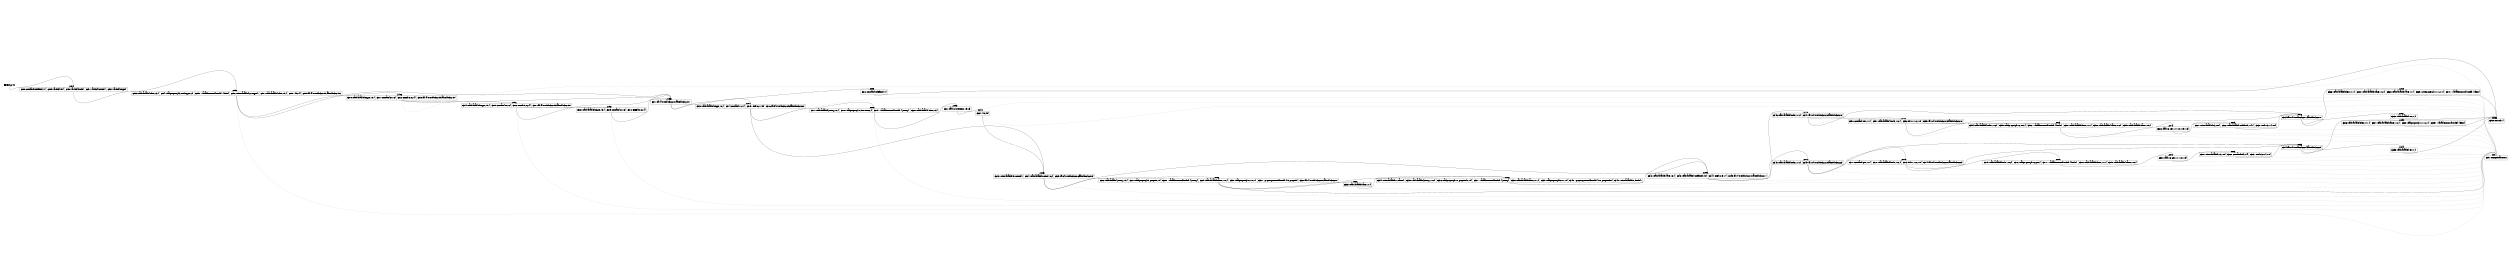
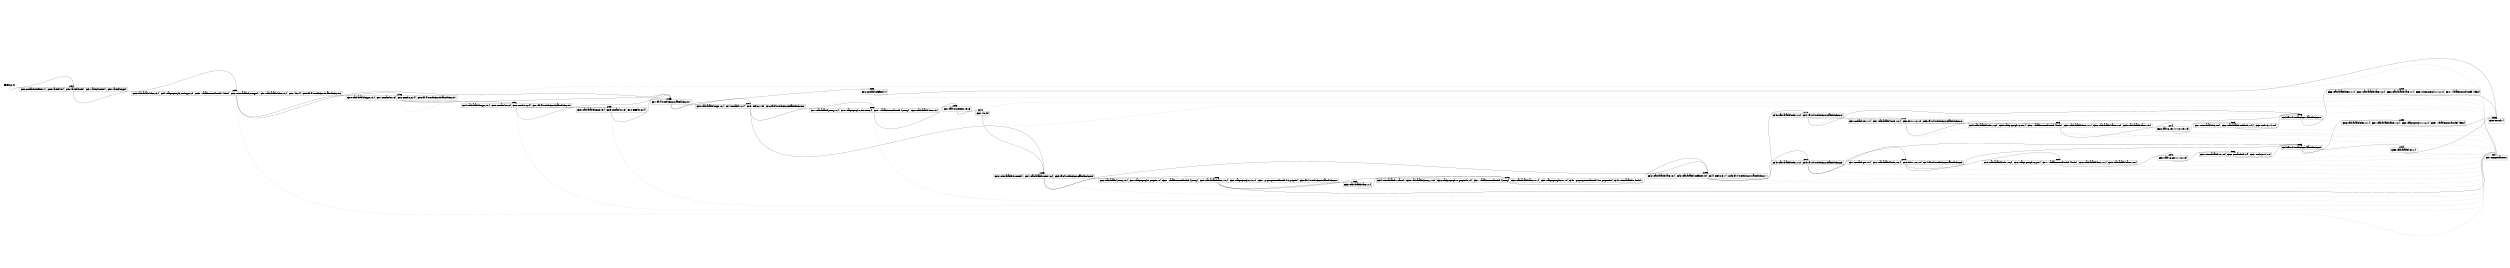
node "6365: read-variable['ret',v1,-]": removed
